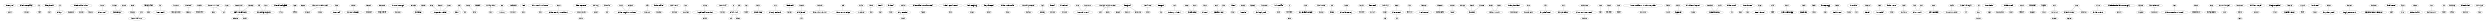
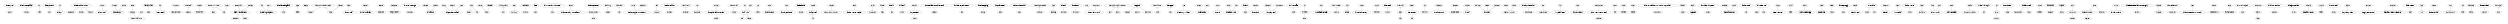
node "b'Weather Report'": added
node "b'The Hollies'": label "b'The Hollies'" -> "b'Paula Hollies'"
node "b'Alison Moyet'": label "b'Alison Moyet'" -> "b'Alison Parker'"
